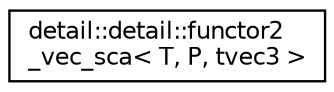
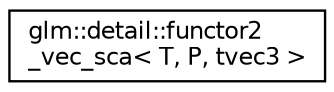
node "detail::detail::functor2 _vec_sca< T, P, tvec3 >": label "detail::detail::functor2 _vec_sca< T, P, tvec3 >" -> "glm::detail::functor2 _vec_sca< T, P, tvec3 >"
